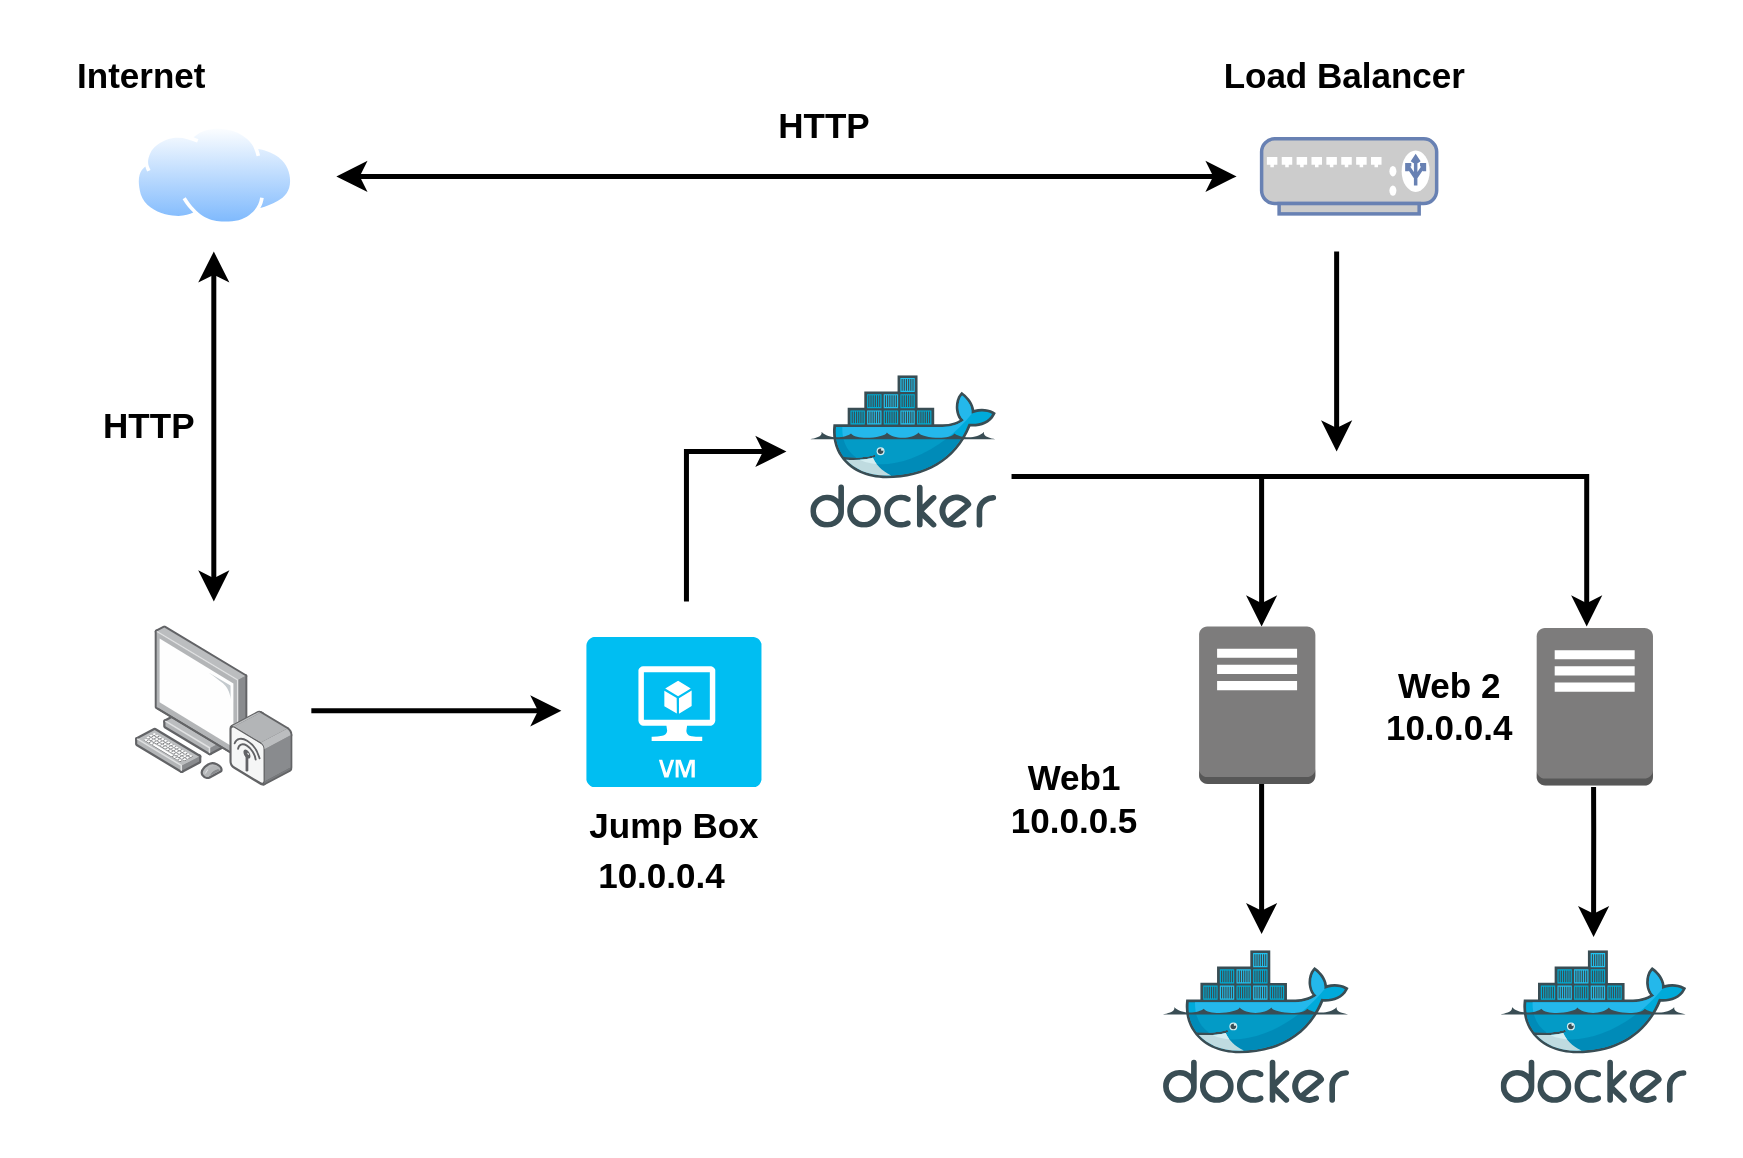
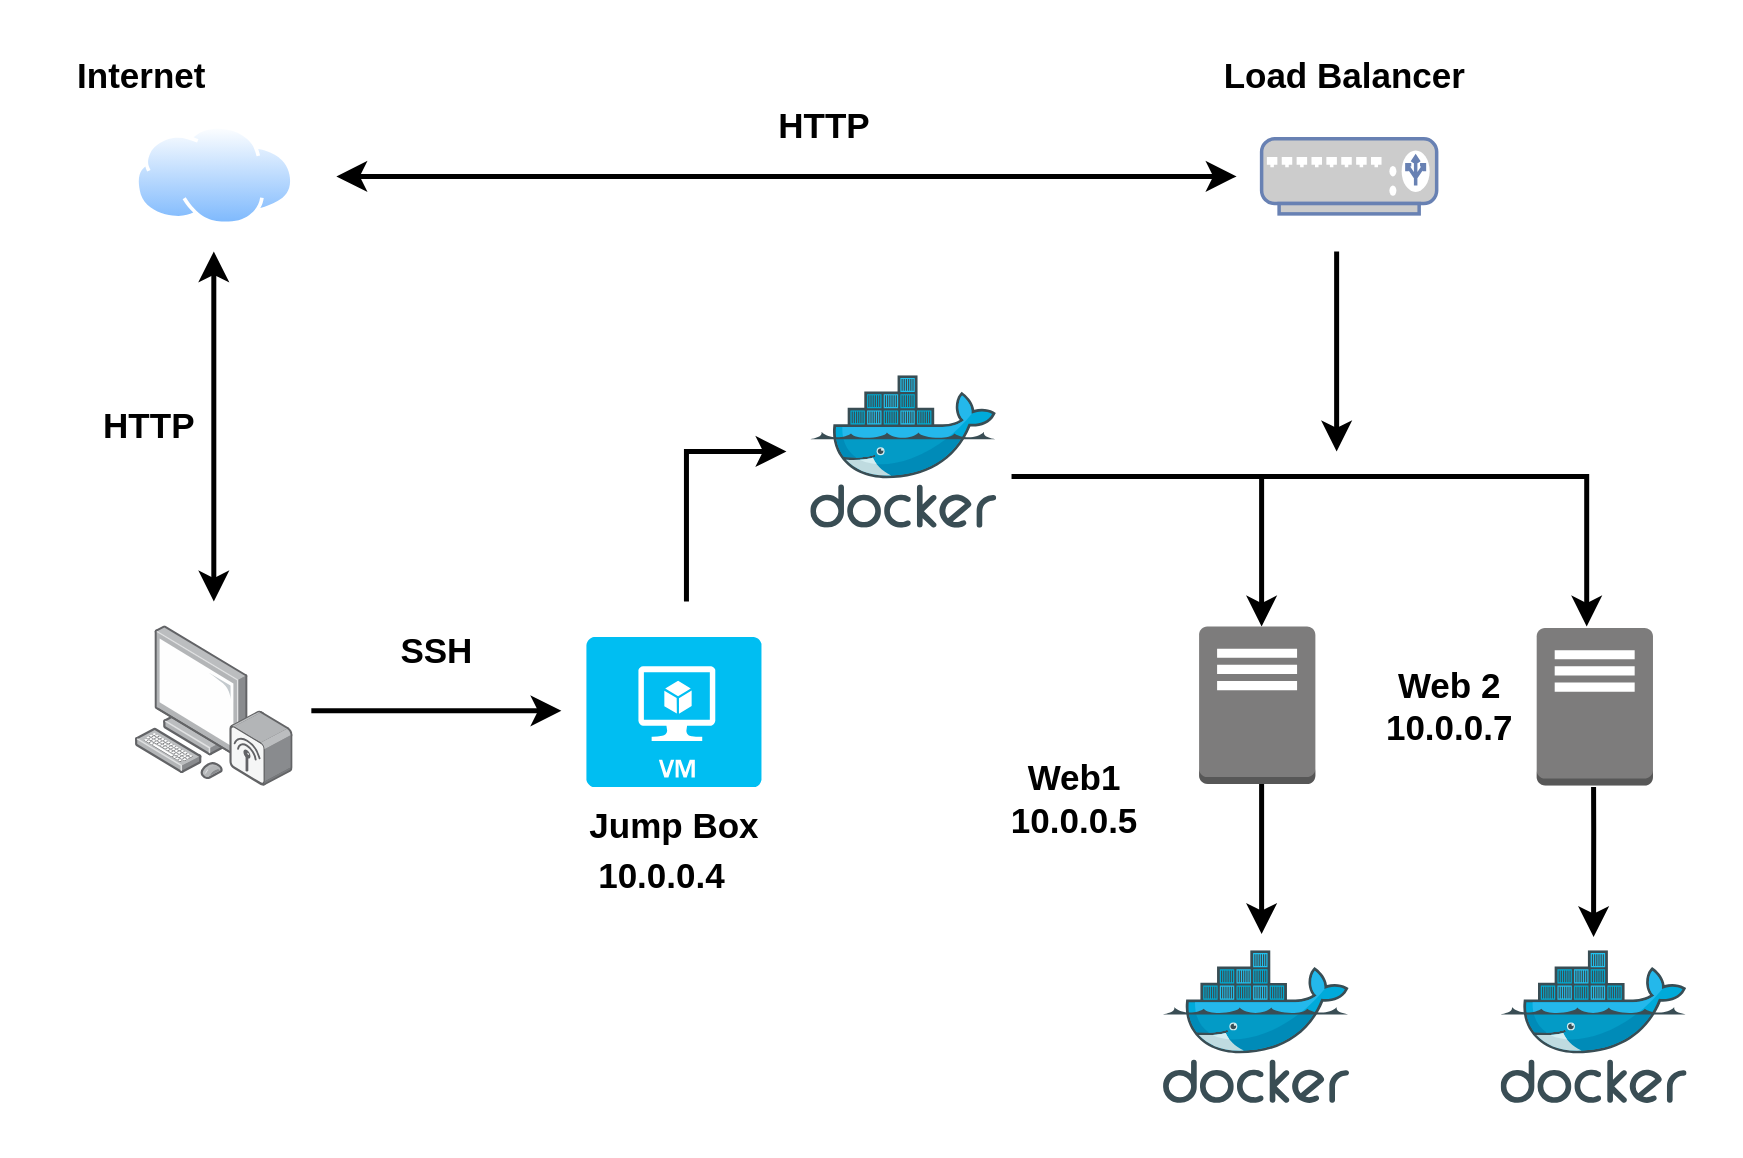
node "SSH": added
node "Web 2 10.0.0.4": label "Web 2 10.0.0.4" -> "Web 2 10.0.0.7"
